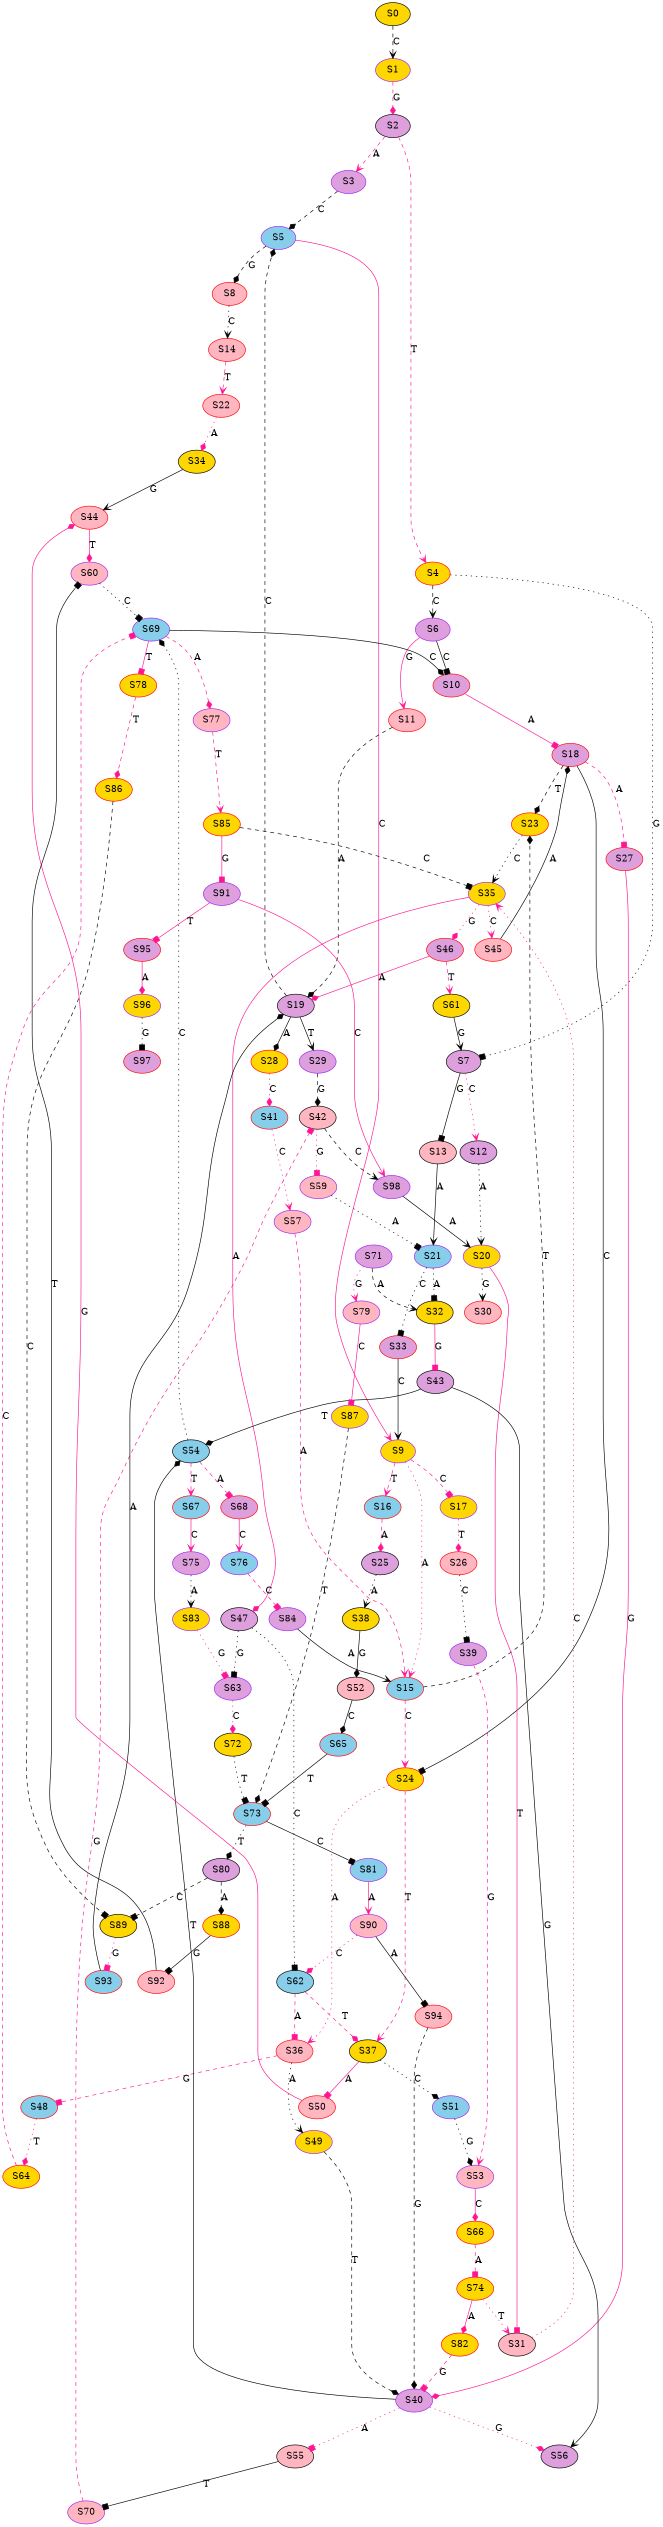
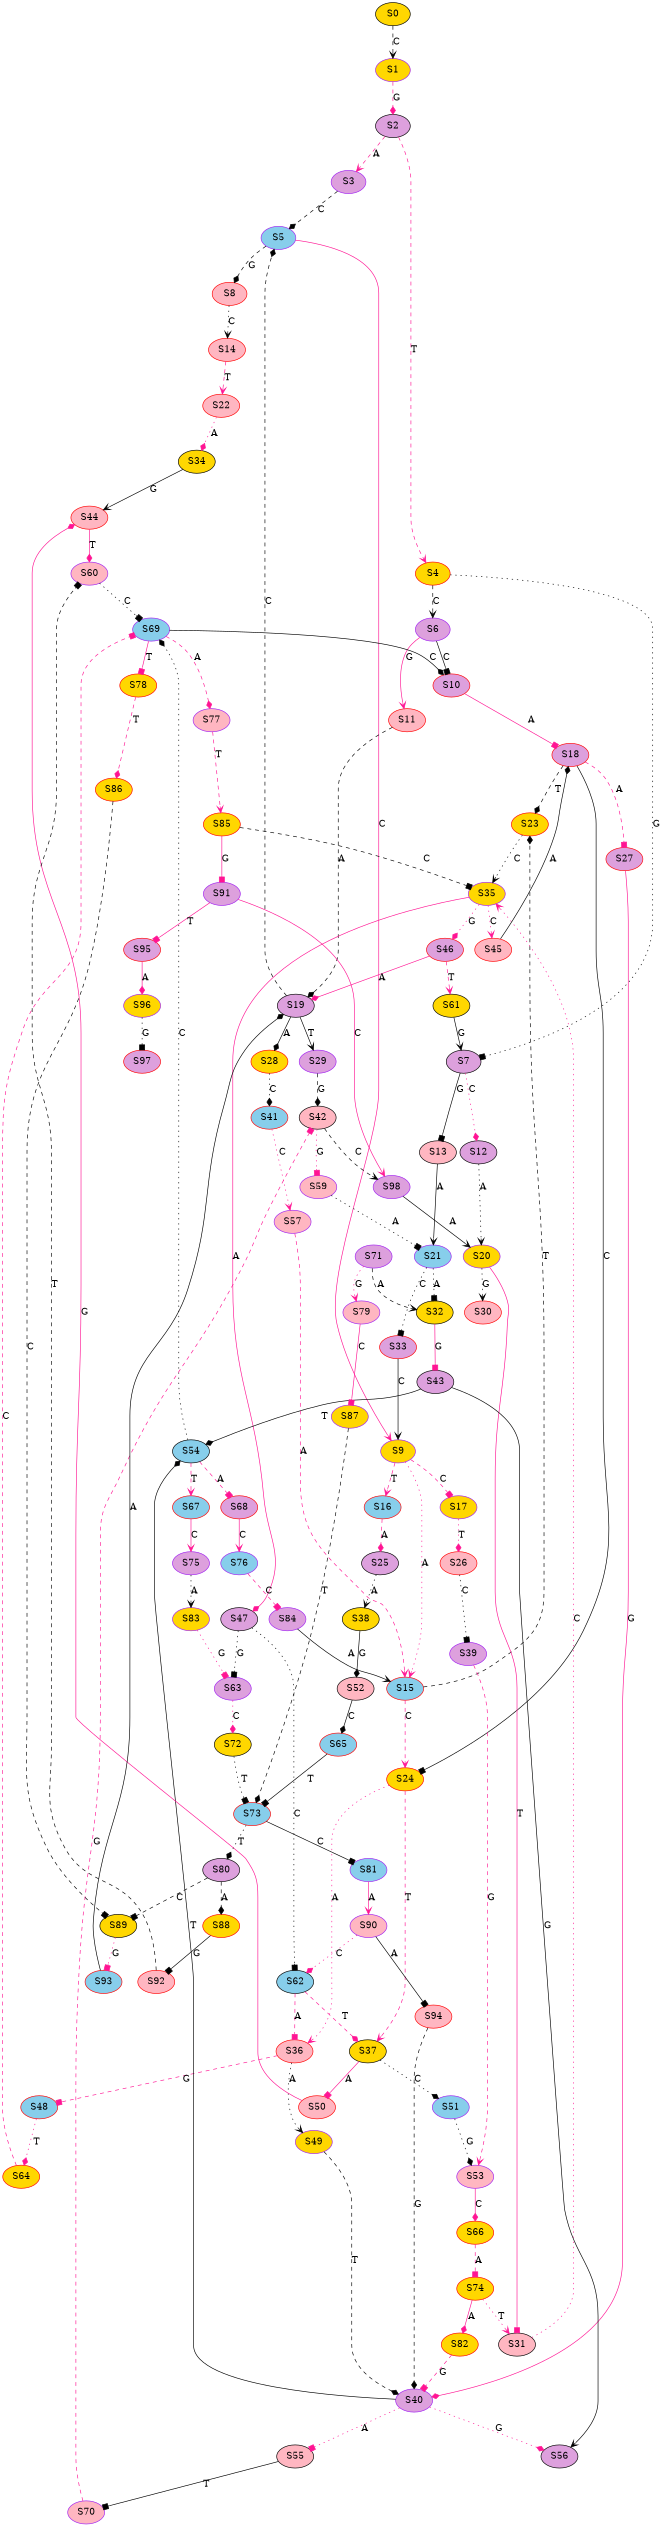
edge "S28" -> "S41": color deeppink -> black
edge "S7" -> "S12": arrowhead vee -> diamond
edge "S92" -> "S60": style solid -> dashed
